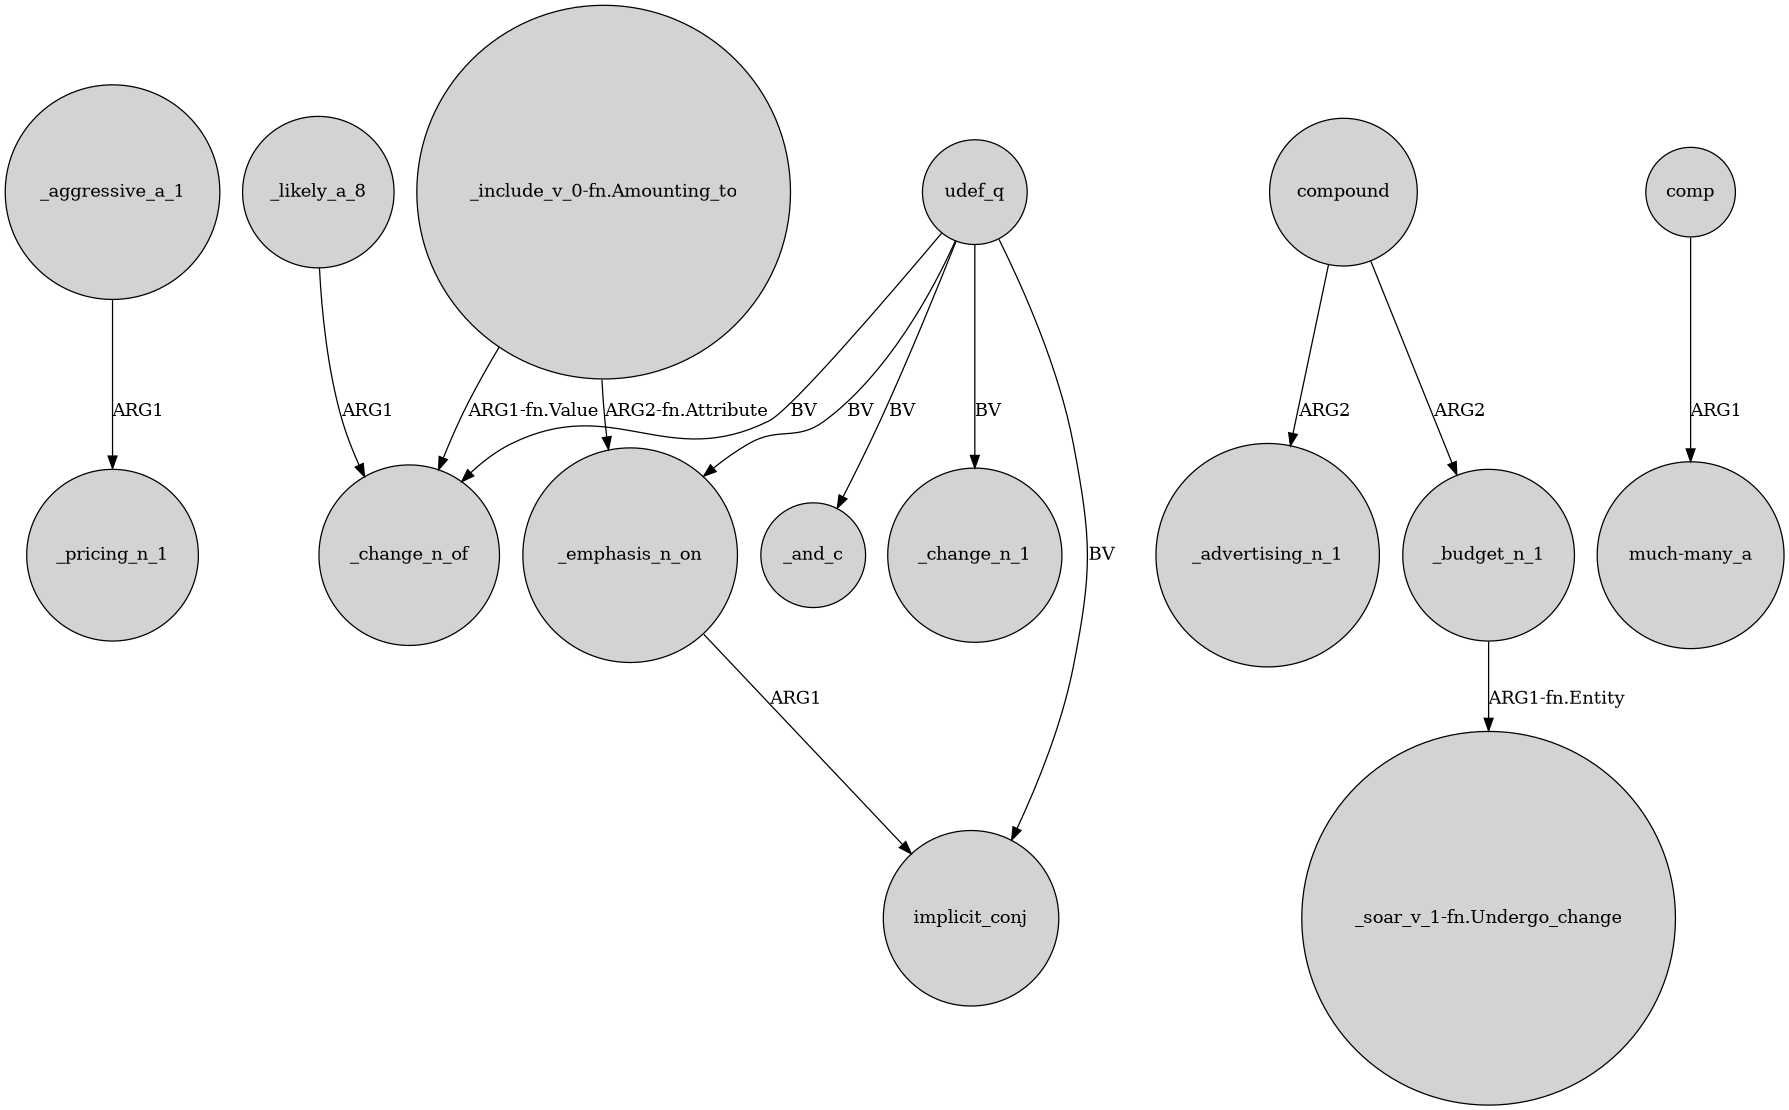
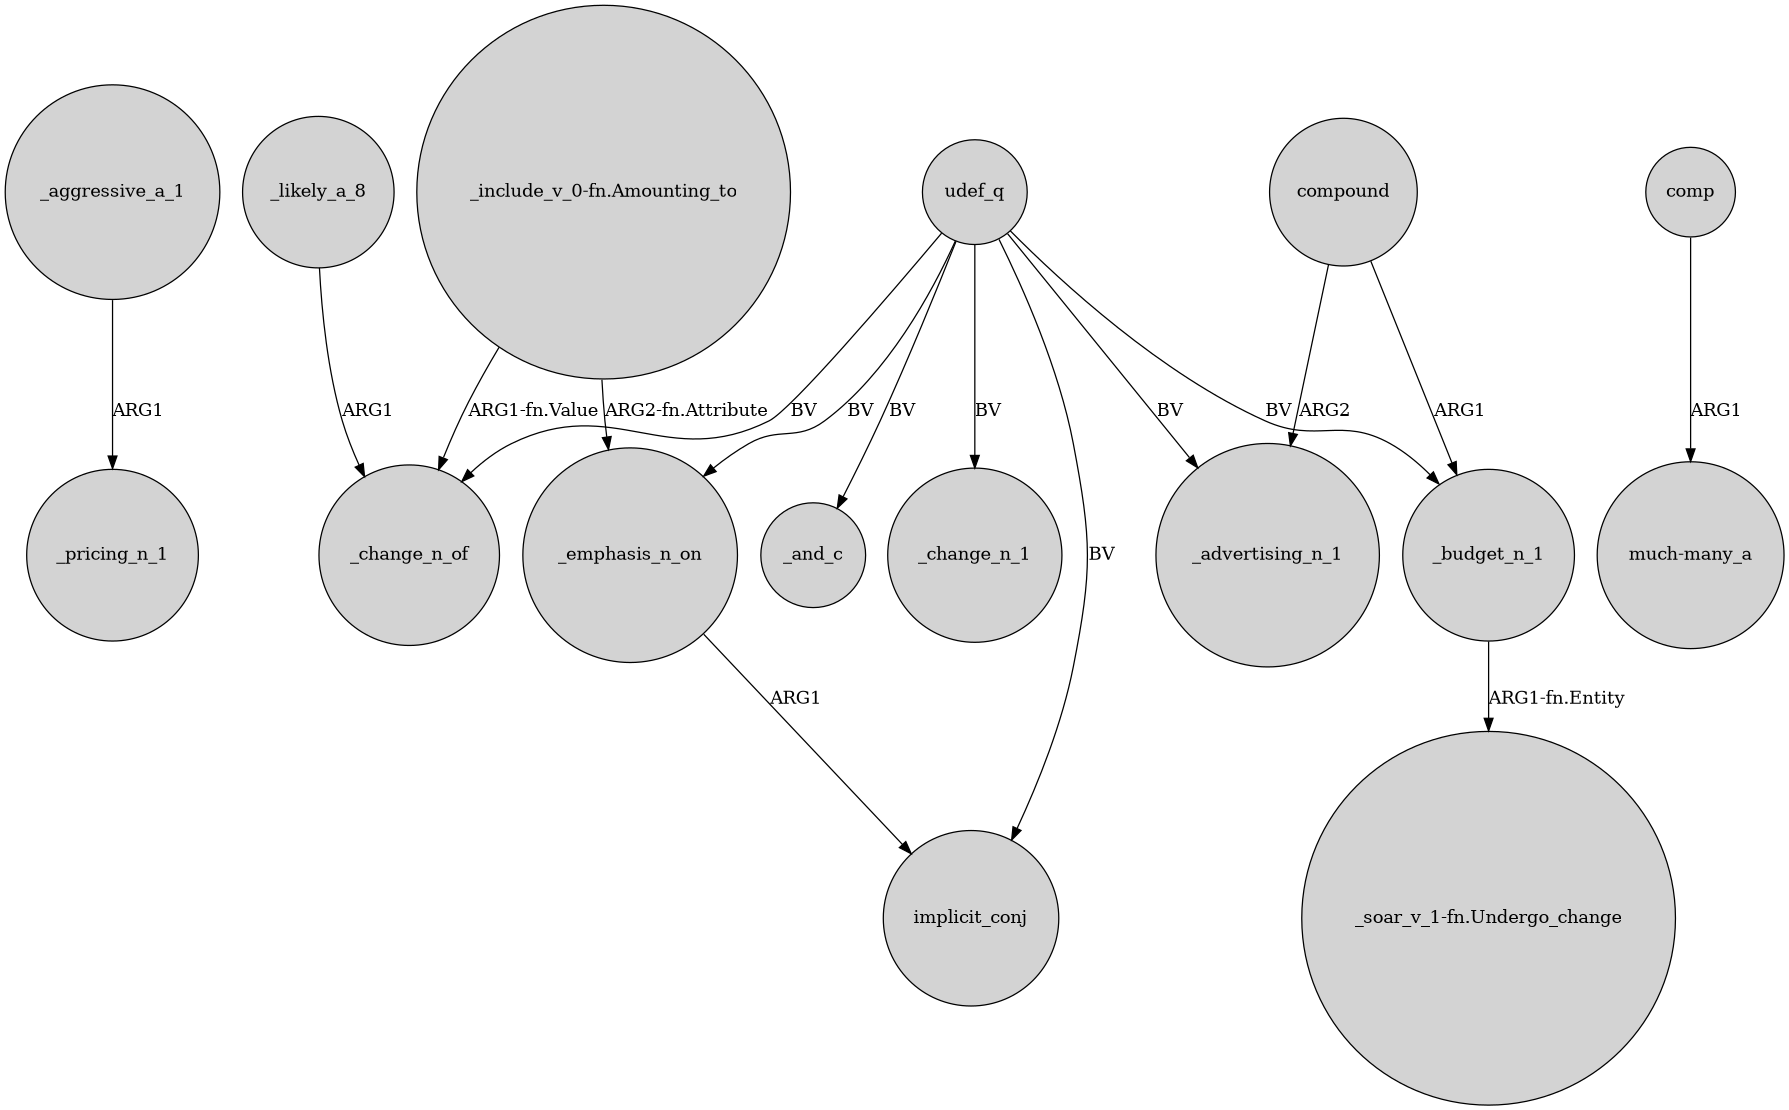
edge "udef_q" -> "_advertising_n_1": added, label "BV"
edge "udef_q" -> "_budget_n_1": added, label "BV"
edge "compound" -> "_budget_n_1": label "ARG2" -> "ARG1"
